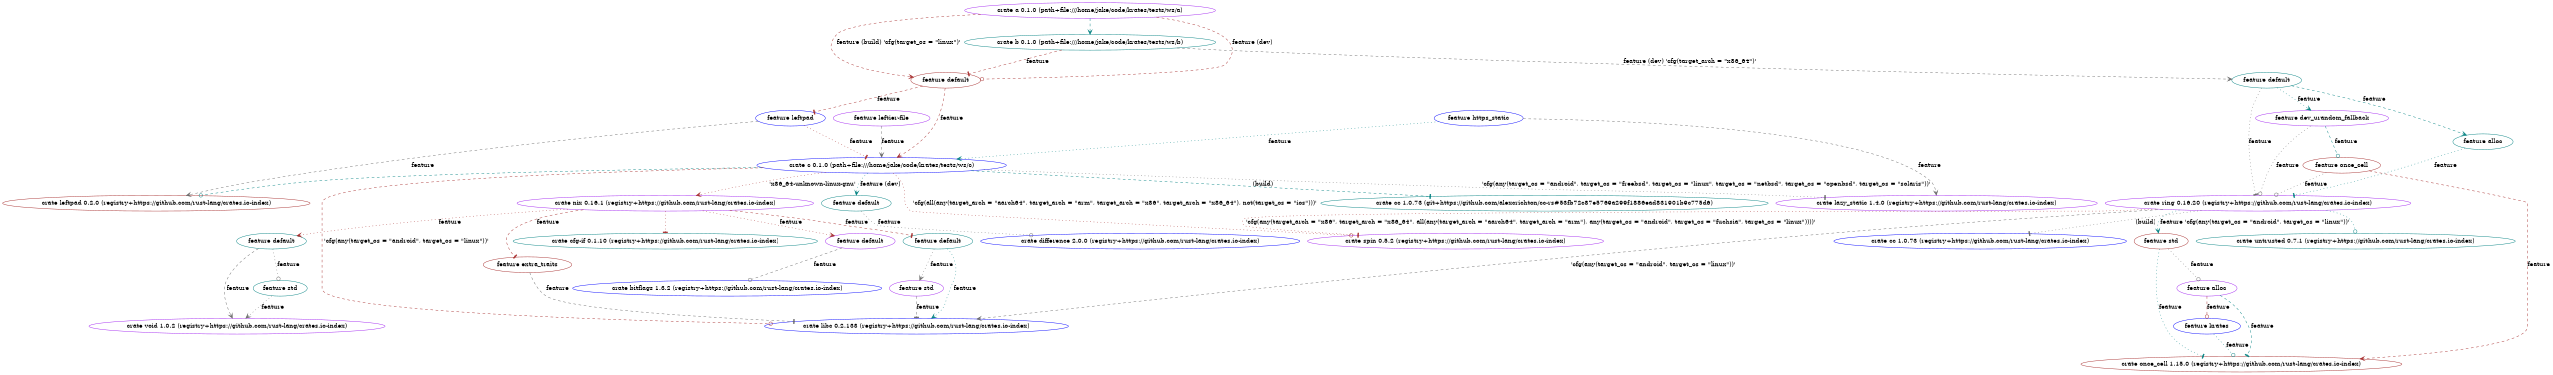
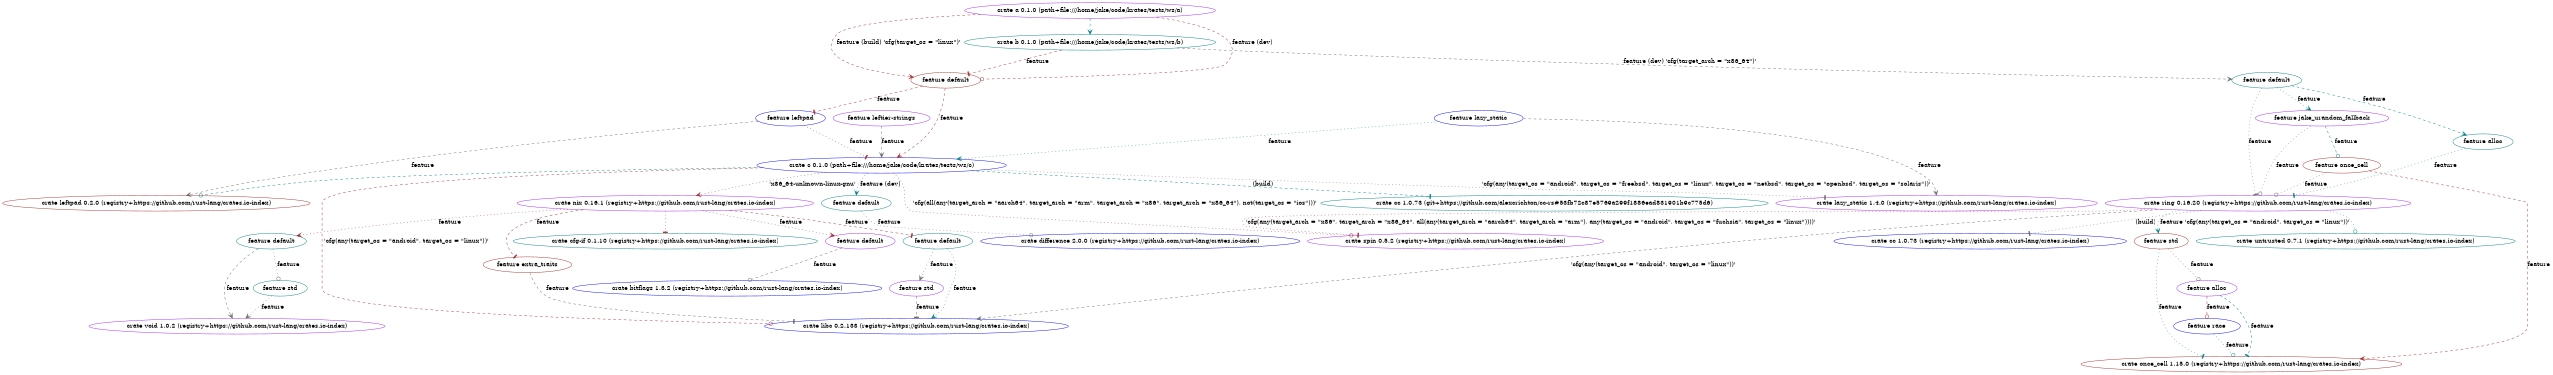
node "feature leftier-file": label "feature leftier-file" -> "feature leftier-strings"
node "feature https_static": label "feature https_static" -> "feature lazy_static"
node "feature dev_urandom_fallback": label "feature dev_urandom_fallback" -> "feature jake_urandom_fallback"
node "feature krates": label "feature krates" -> "feature race"
